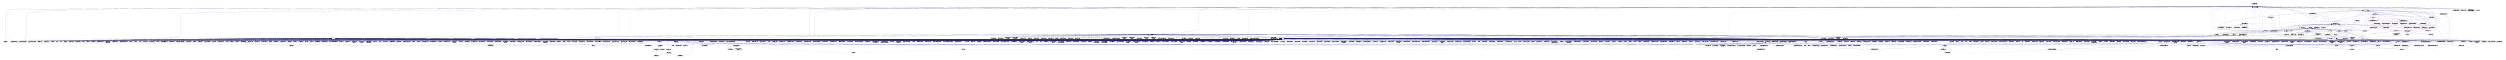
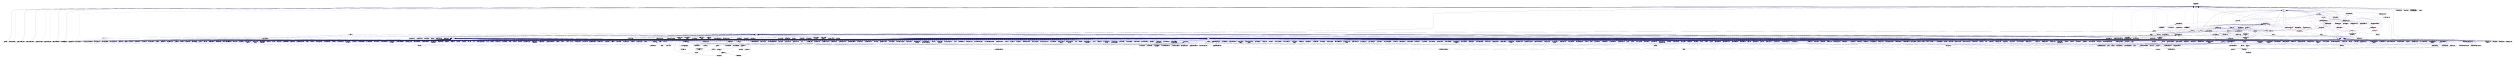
node "for_loop_strided.cpp": label "for_loop_strided.cpp" -> "launched_loop_strided.cpp"
node "buffer_unique_copy.cpp": label "buffer_unique_copy.cpp" -> "benchmark_unique_copy.cpp"
node "hpx_runtime.cpp": added
